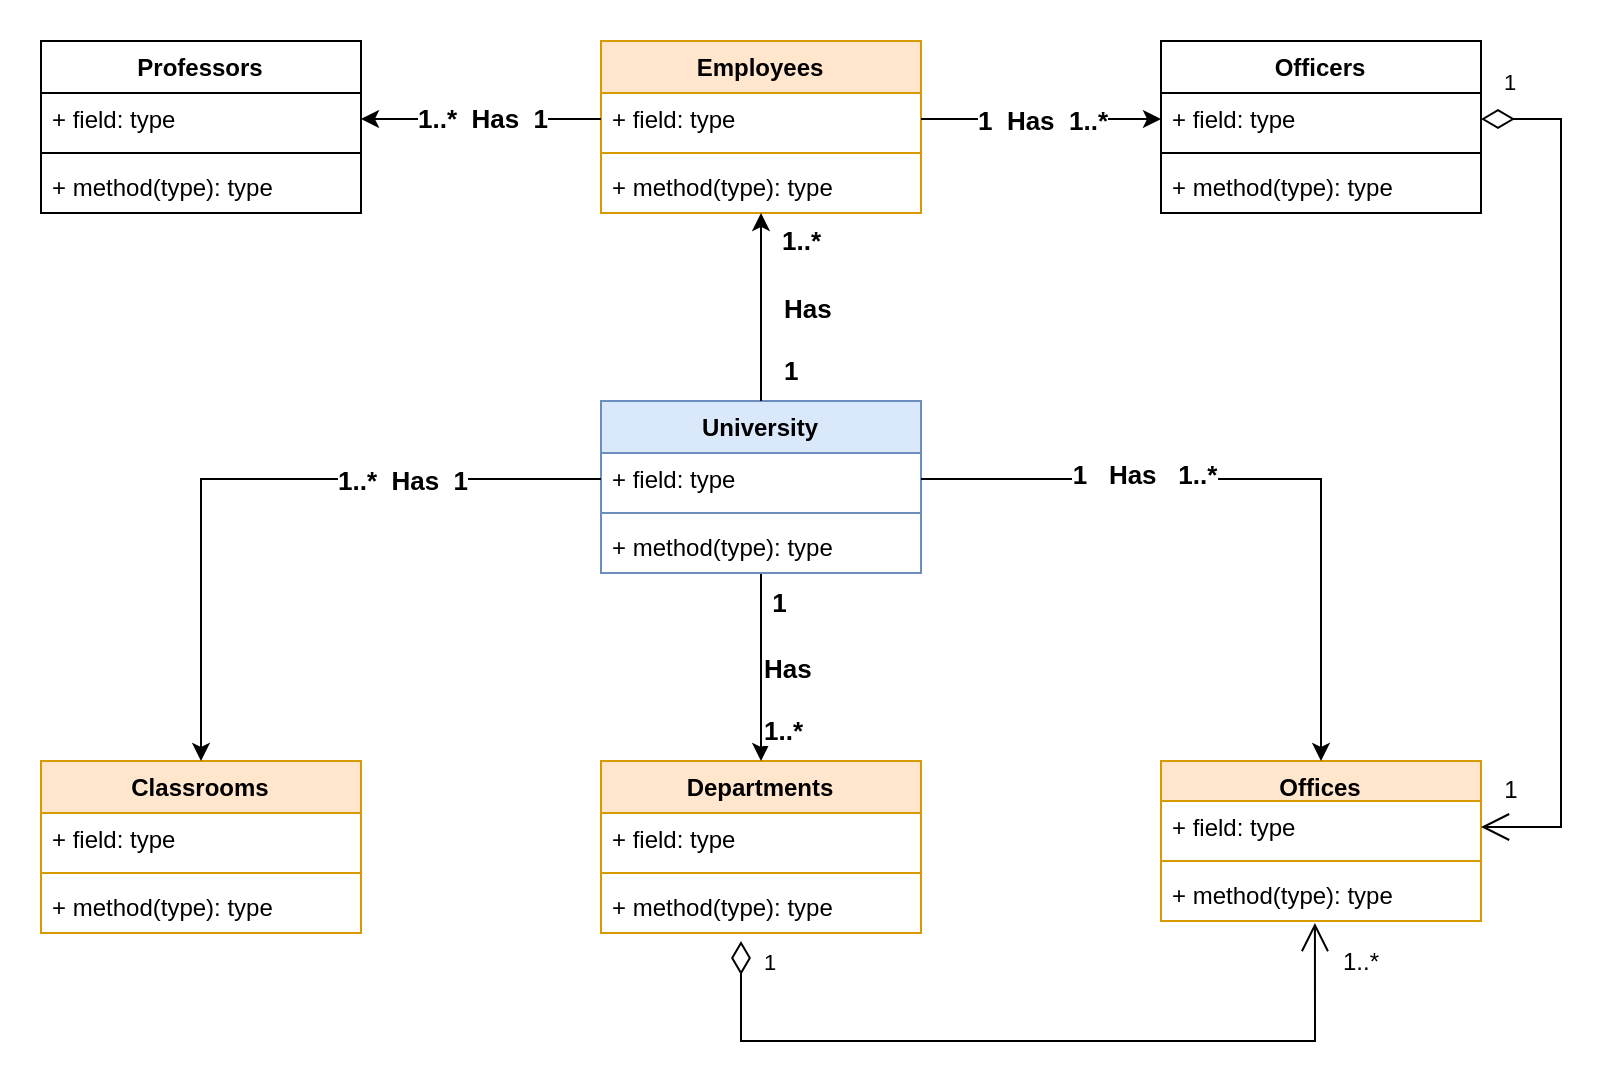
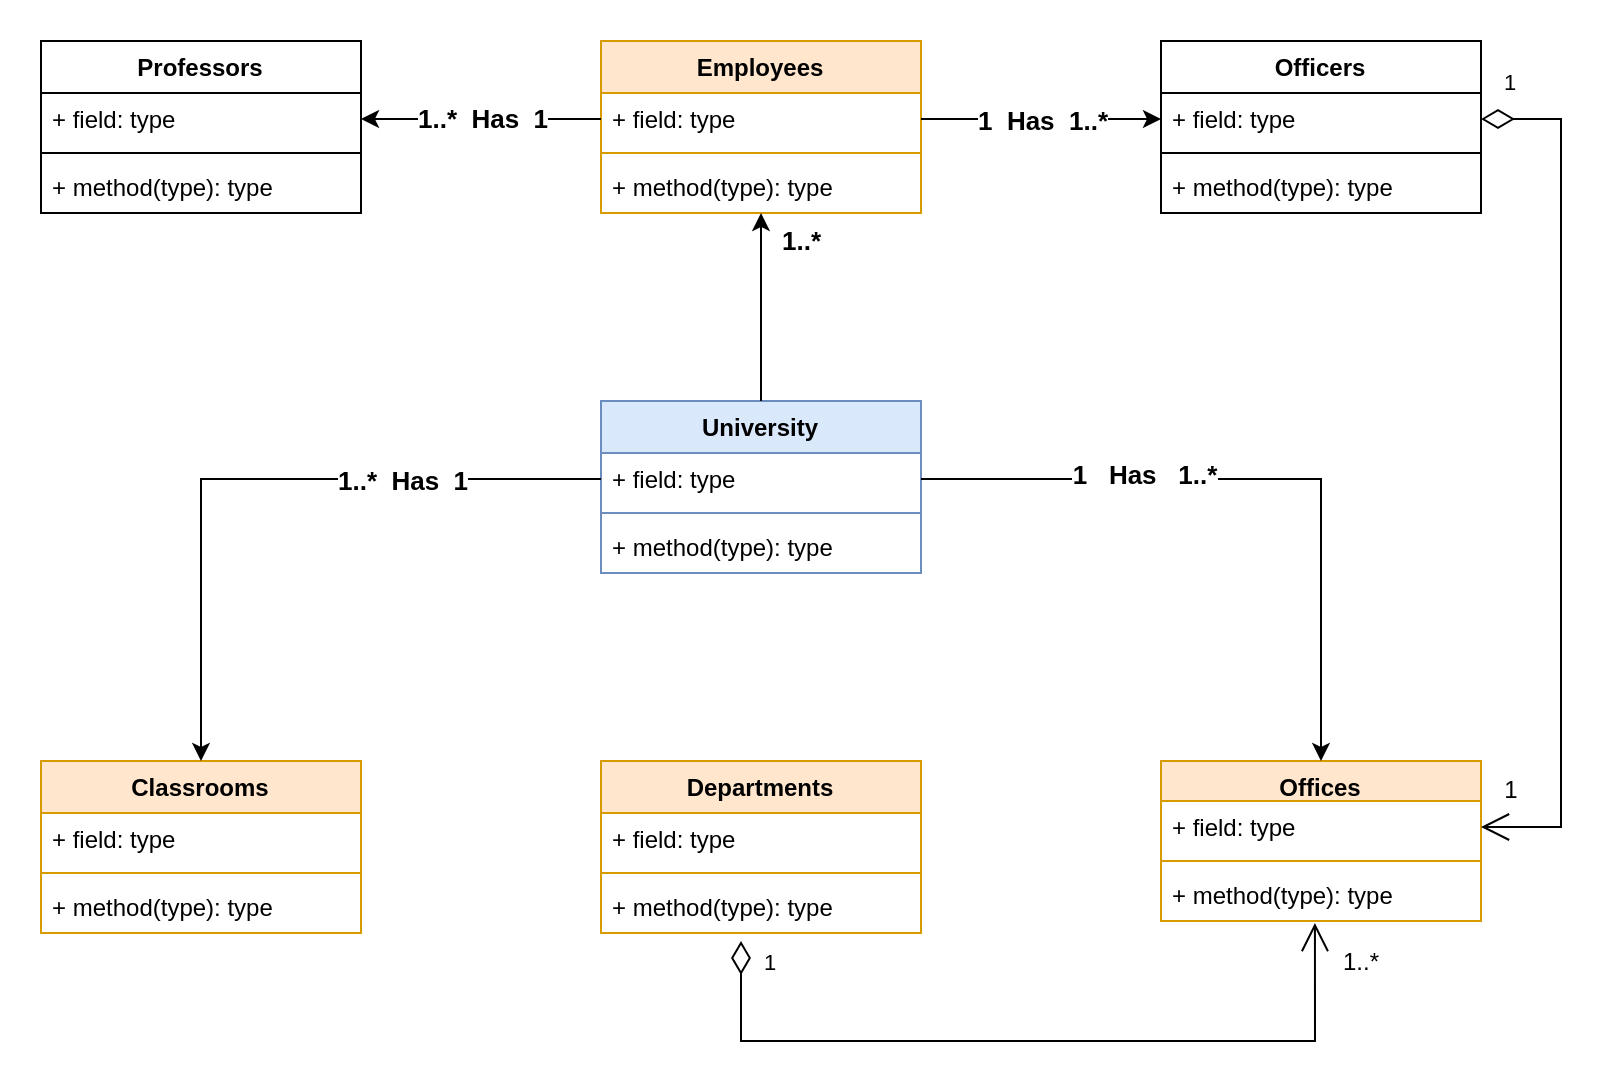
node "Has 1": removed
edge "University" -> "Departments": removed, label "1"
node "Has 1..*": removed
